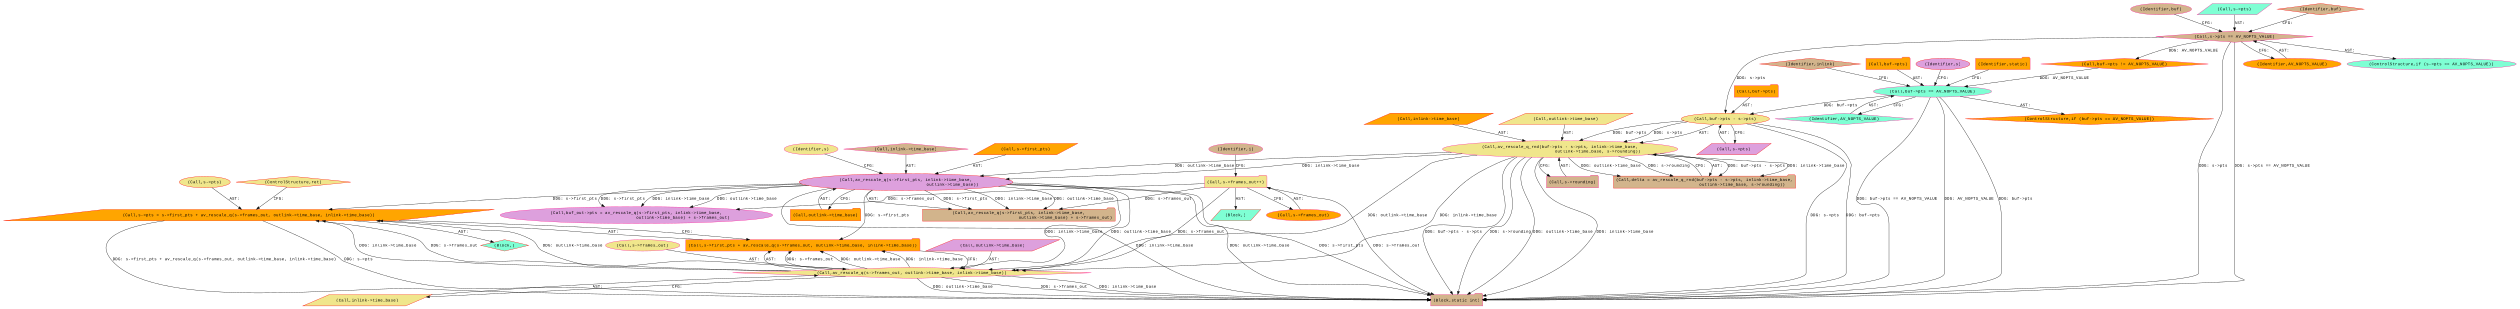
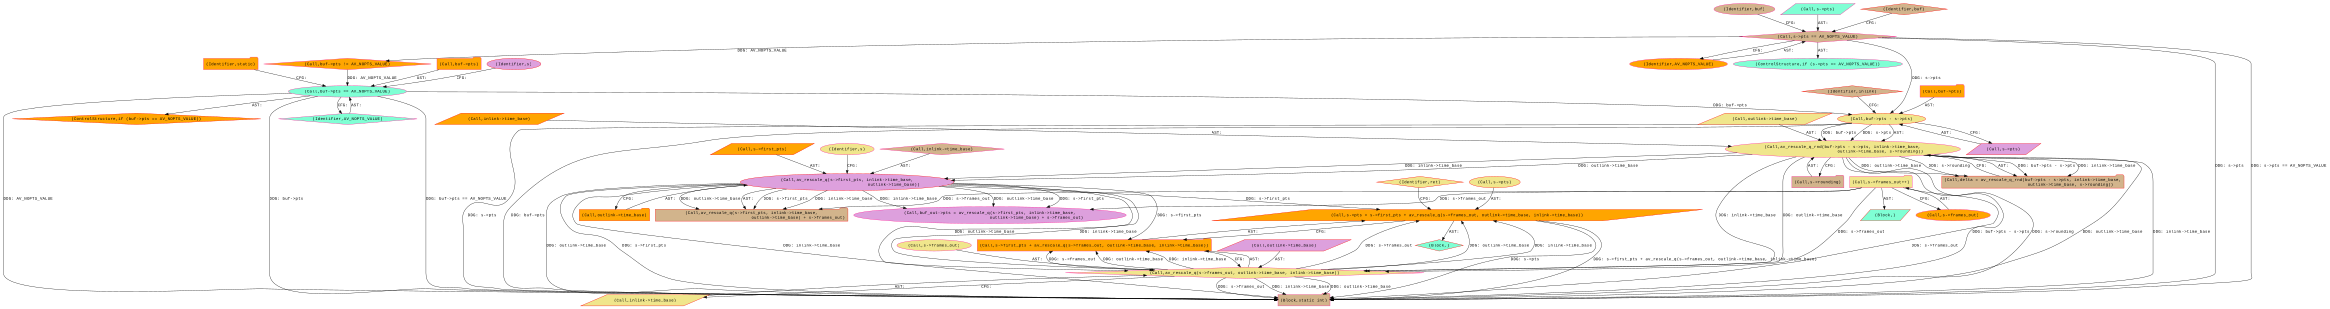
edge "(Identifier,inlink)" -> "(Call,buf->pts == AV_NOPTS_VALUE)": now "(Identifier,inlink)" -> "(Call,buf->pts - s->pts)"
node "(Identifier,i)": removed
node "(ControlStructure,ret)": label "(ControlStructure,ret)" -> "(Identifier,ret)"
